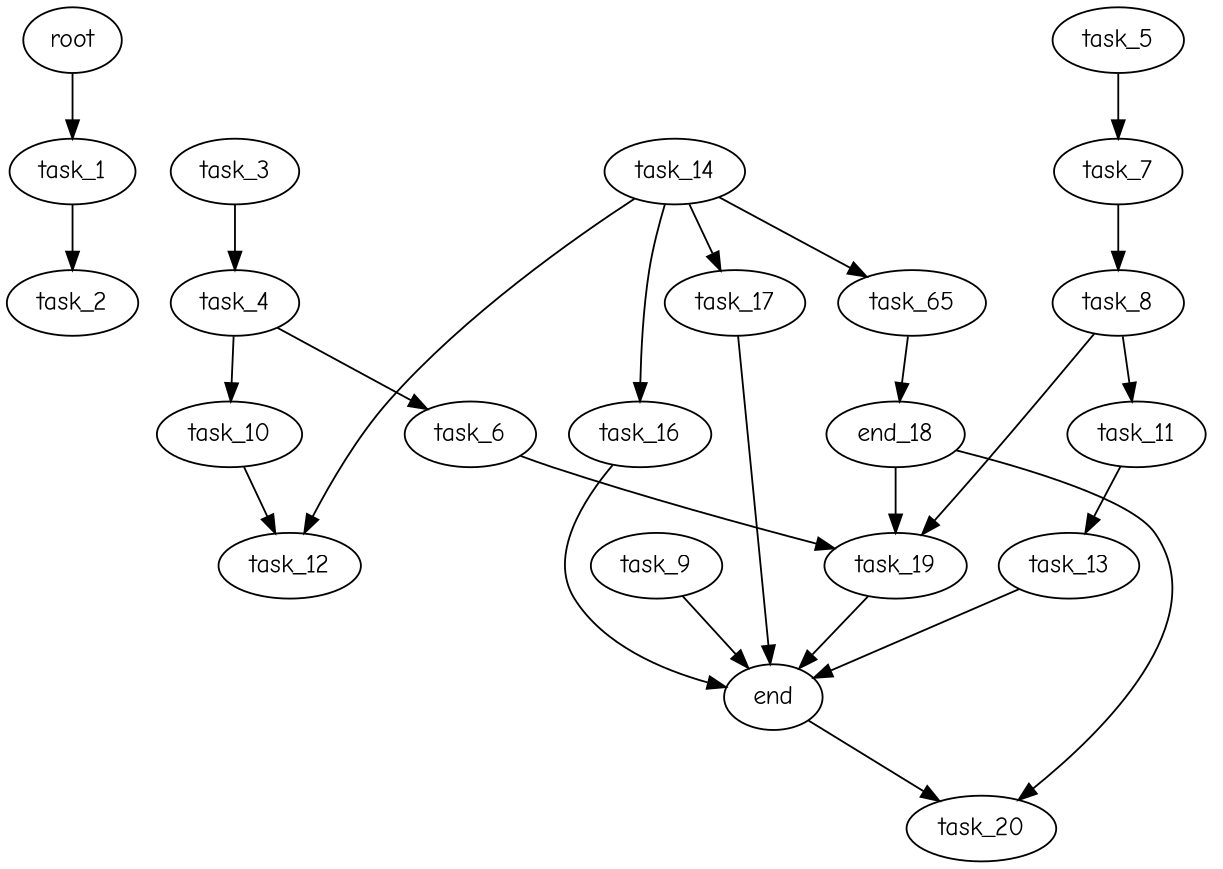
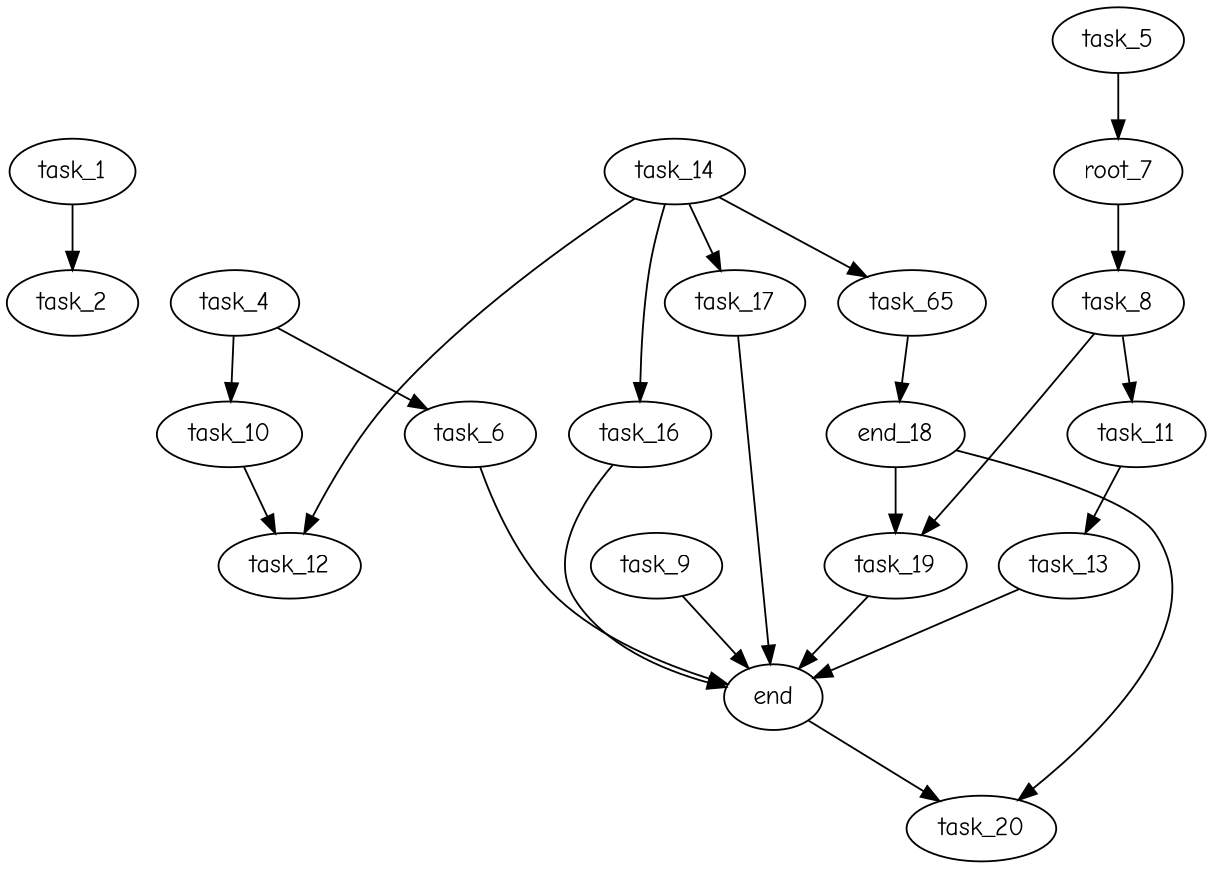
node "root": removed
node "task_3": removed
node "task_7": label "task_7" -> "root_7"
edge "task_6" -> "task_19": now "task_6" -> "end"
